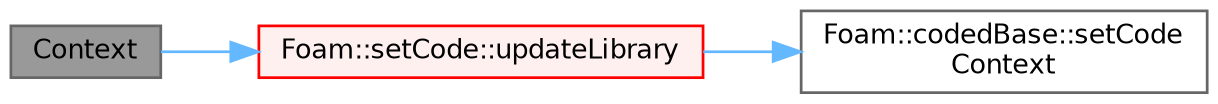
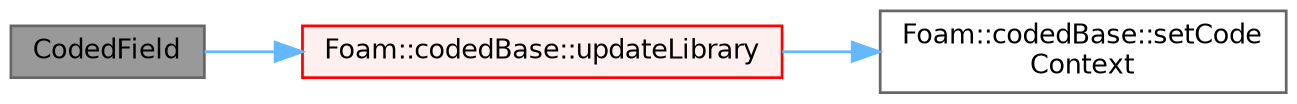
node "Context": label "Context" -> "CodedField"
node "Foam::setCode::updateLibrary": label "Foam::setCode::updateLibrary" -> "Foam::codedBase::updateLibrary"
